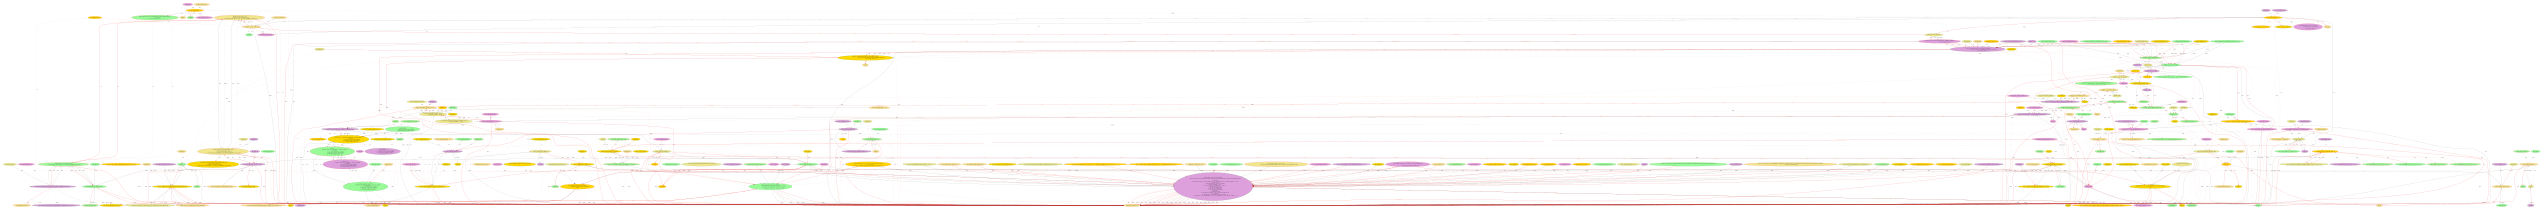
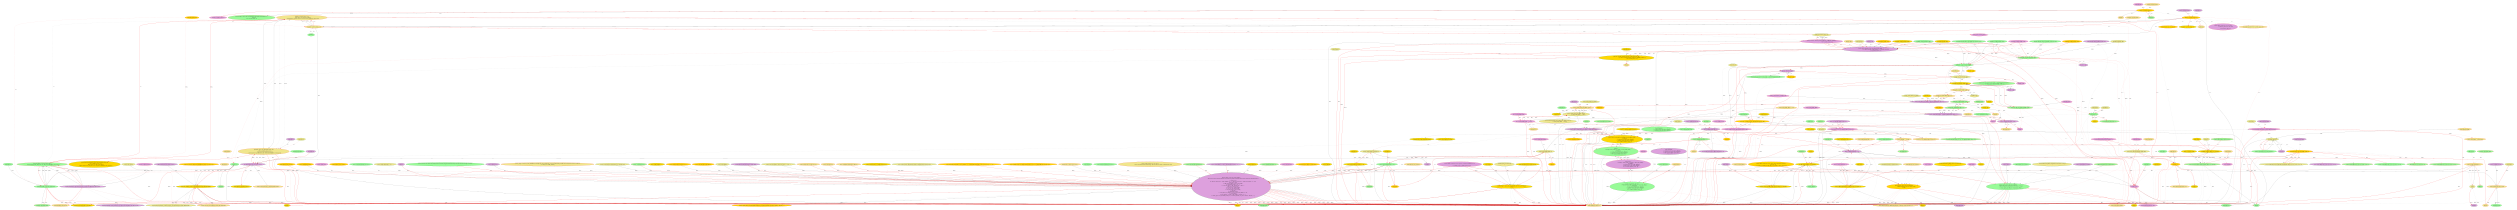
node "(ControlStructure,if (h0->current_slice != 0))": added
node "(Call,h->cur_pic_ptr->field_poc[1])": fillcolor plum -> palegreen
